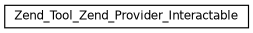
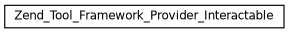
node "Zend_Tool_Zend_Provider_Interactable": label "Zend_Tool_Zend_Provider_Interactable" -> "Zend_Tool_Framework_Provider_Interactable"
